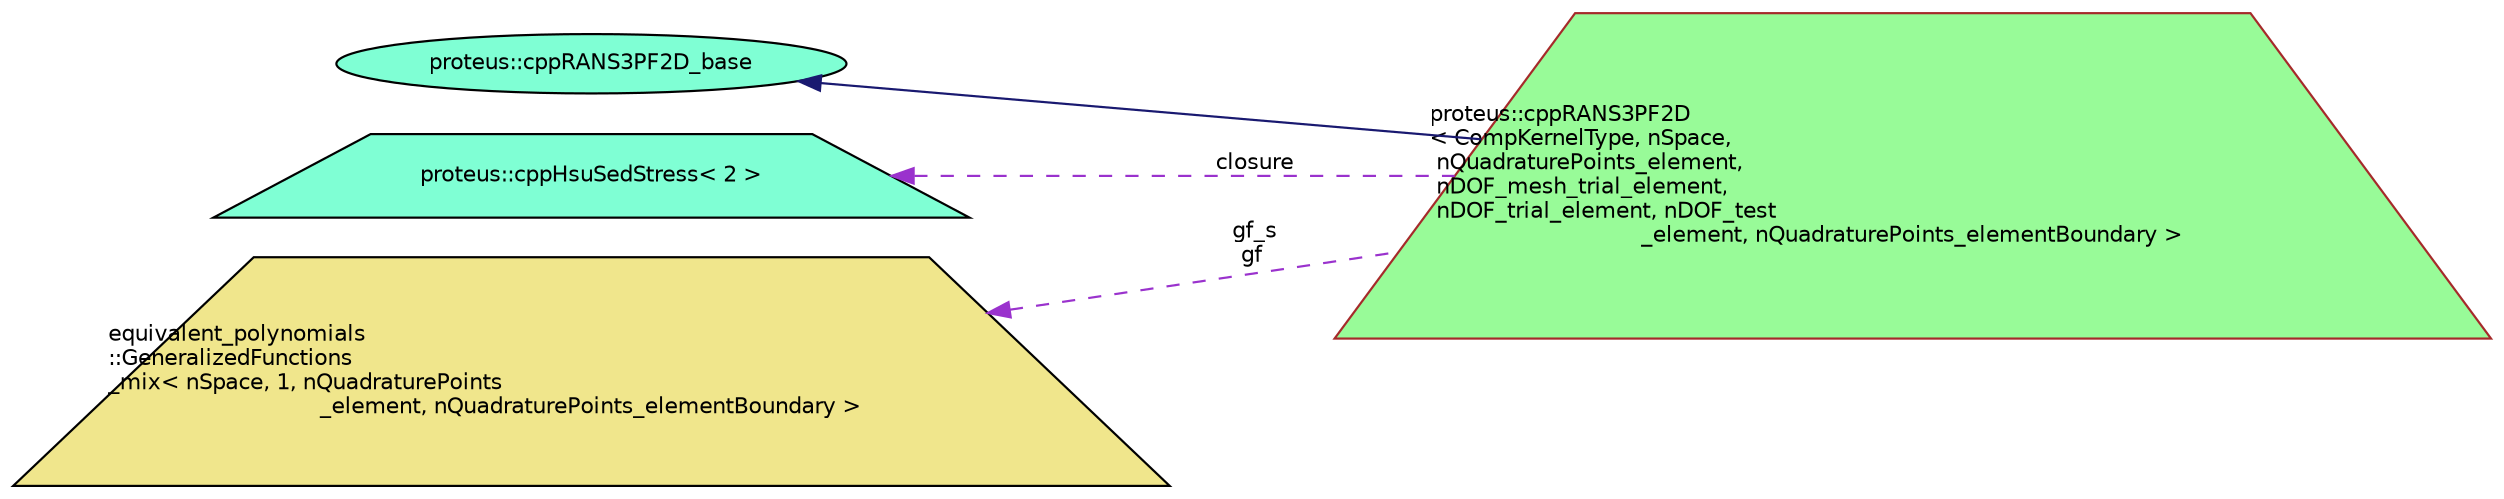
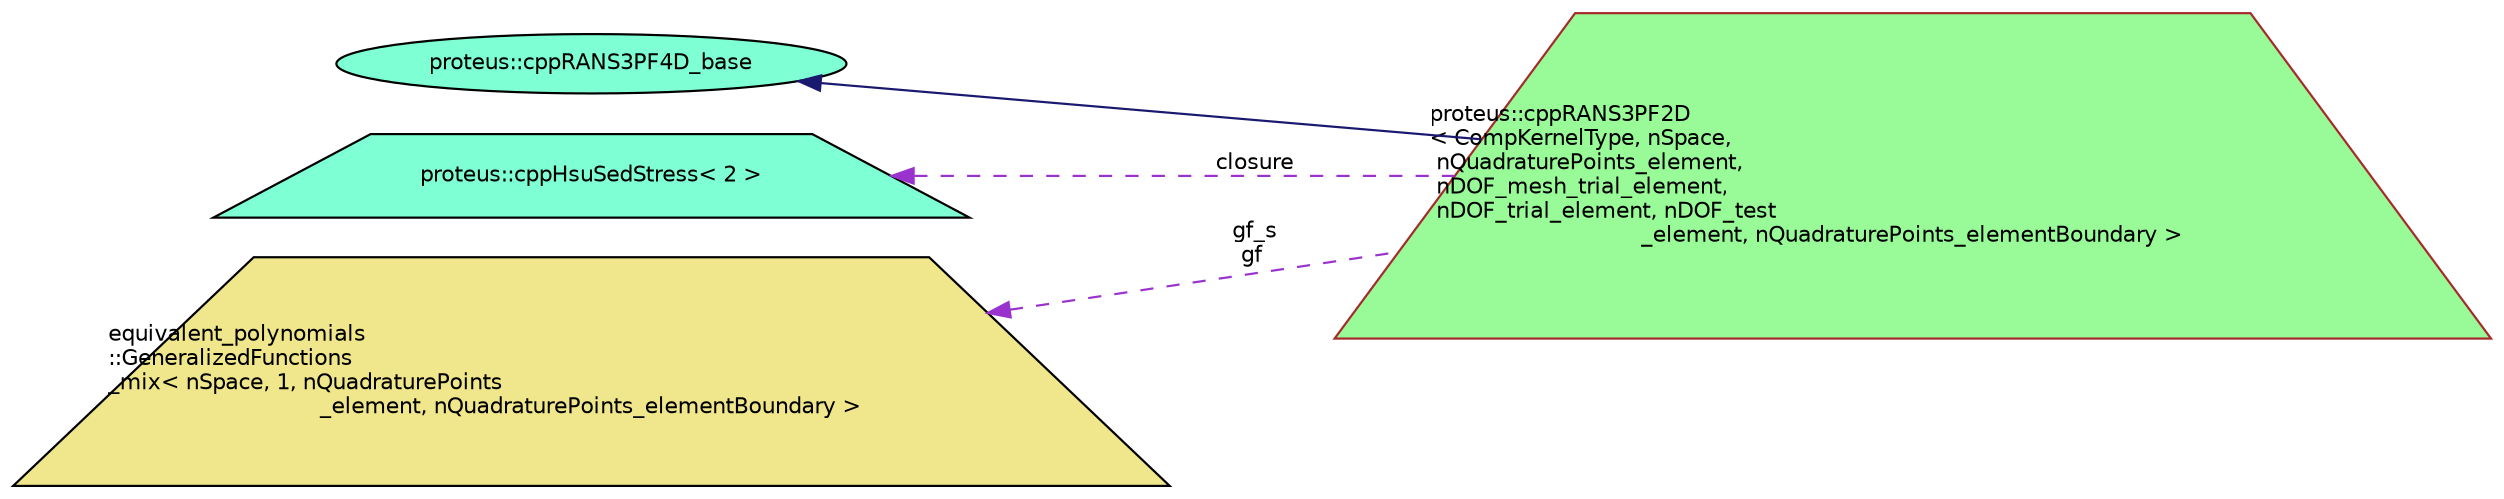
node "proteus::cppRANS3PF2D_base": label "proteus::cppRANS3PF2D_base" -> "proteus::cppRANS3PF4D_base"
